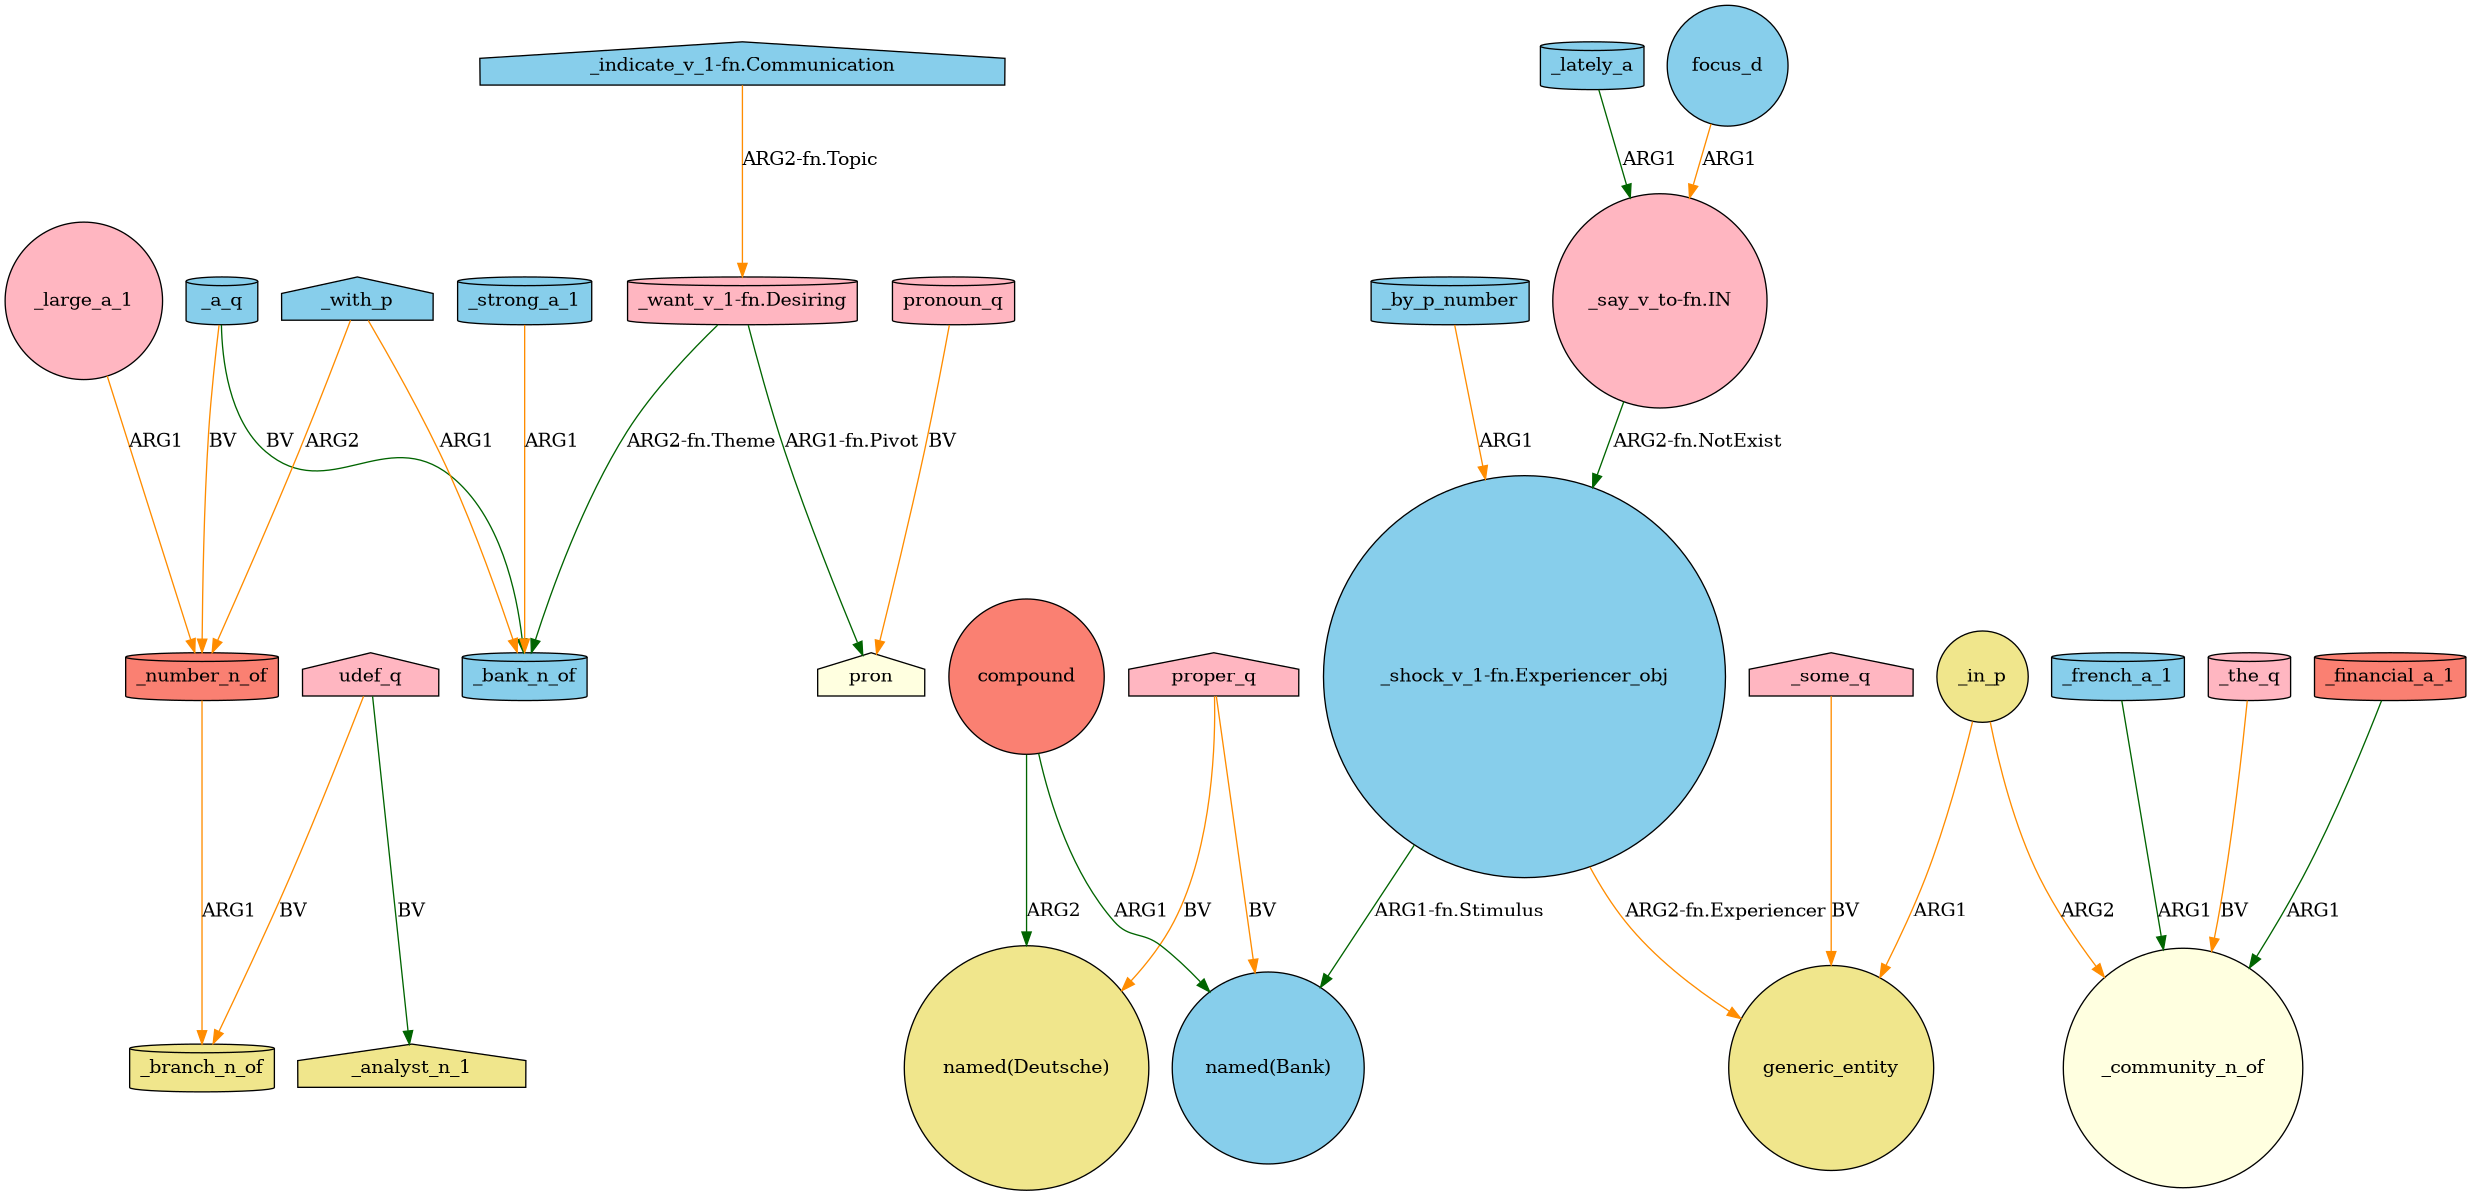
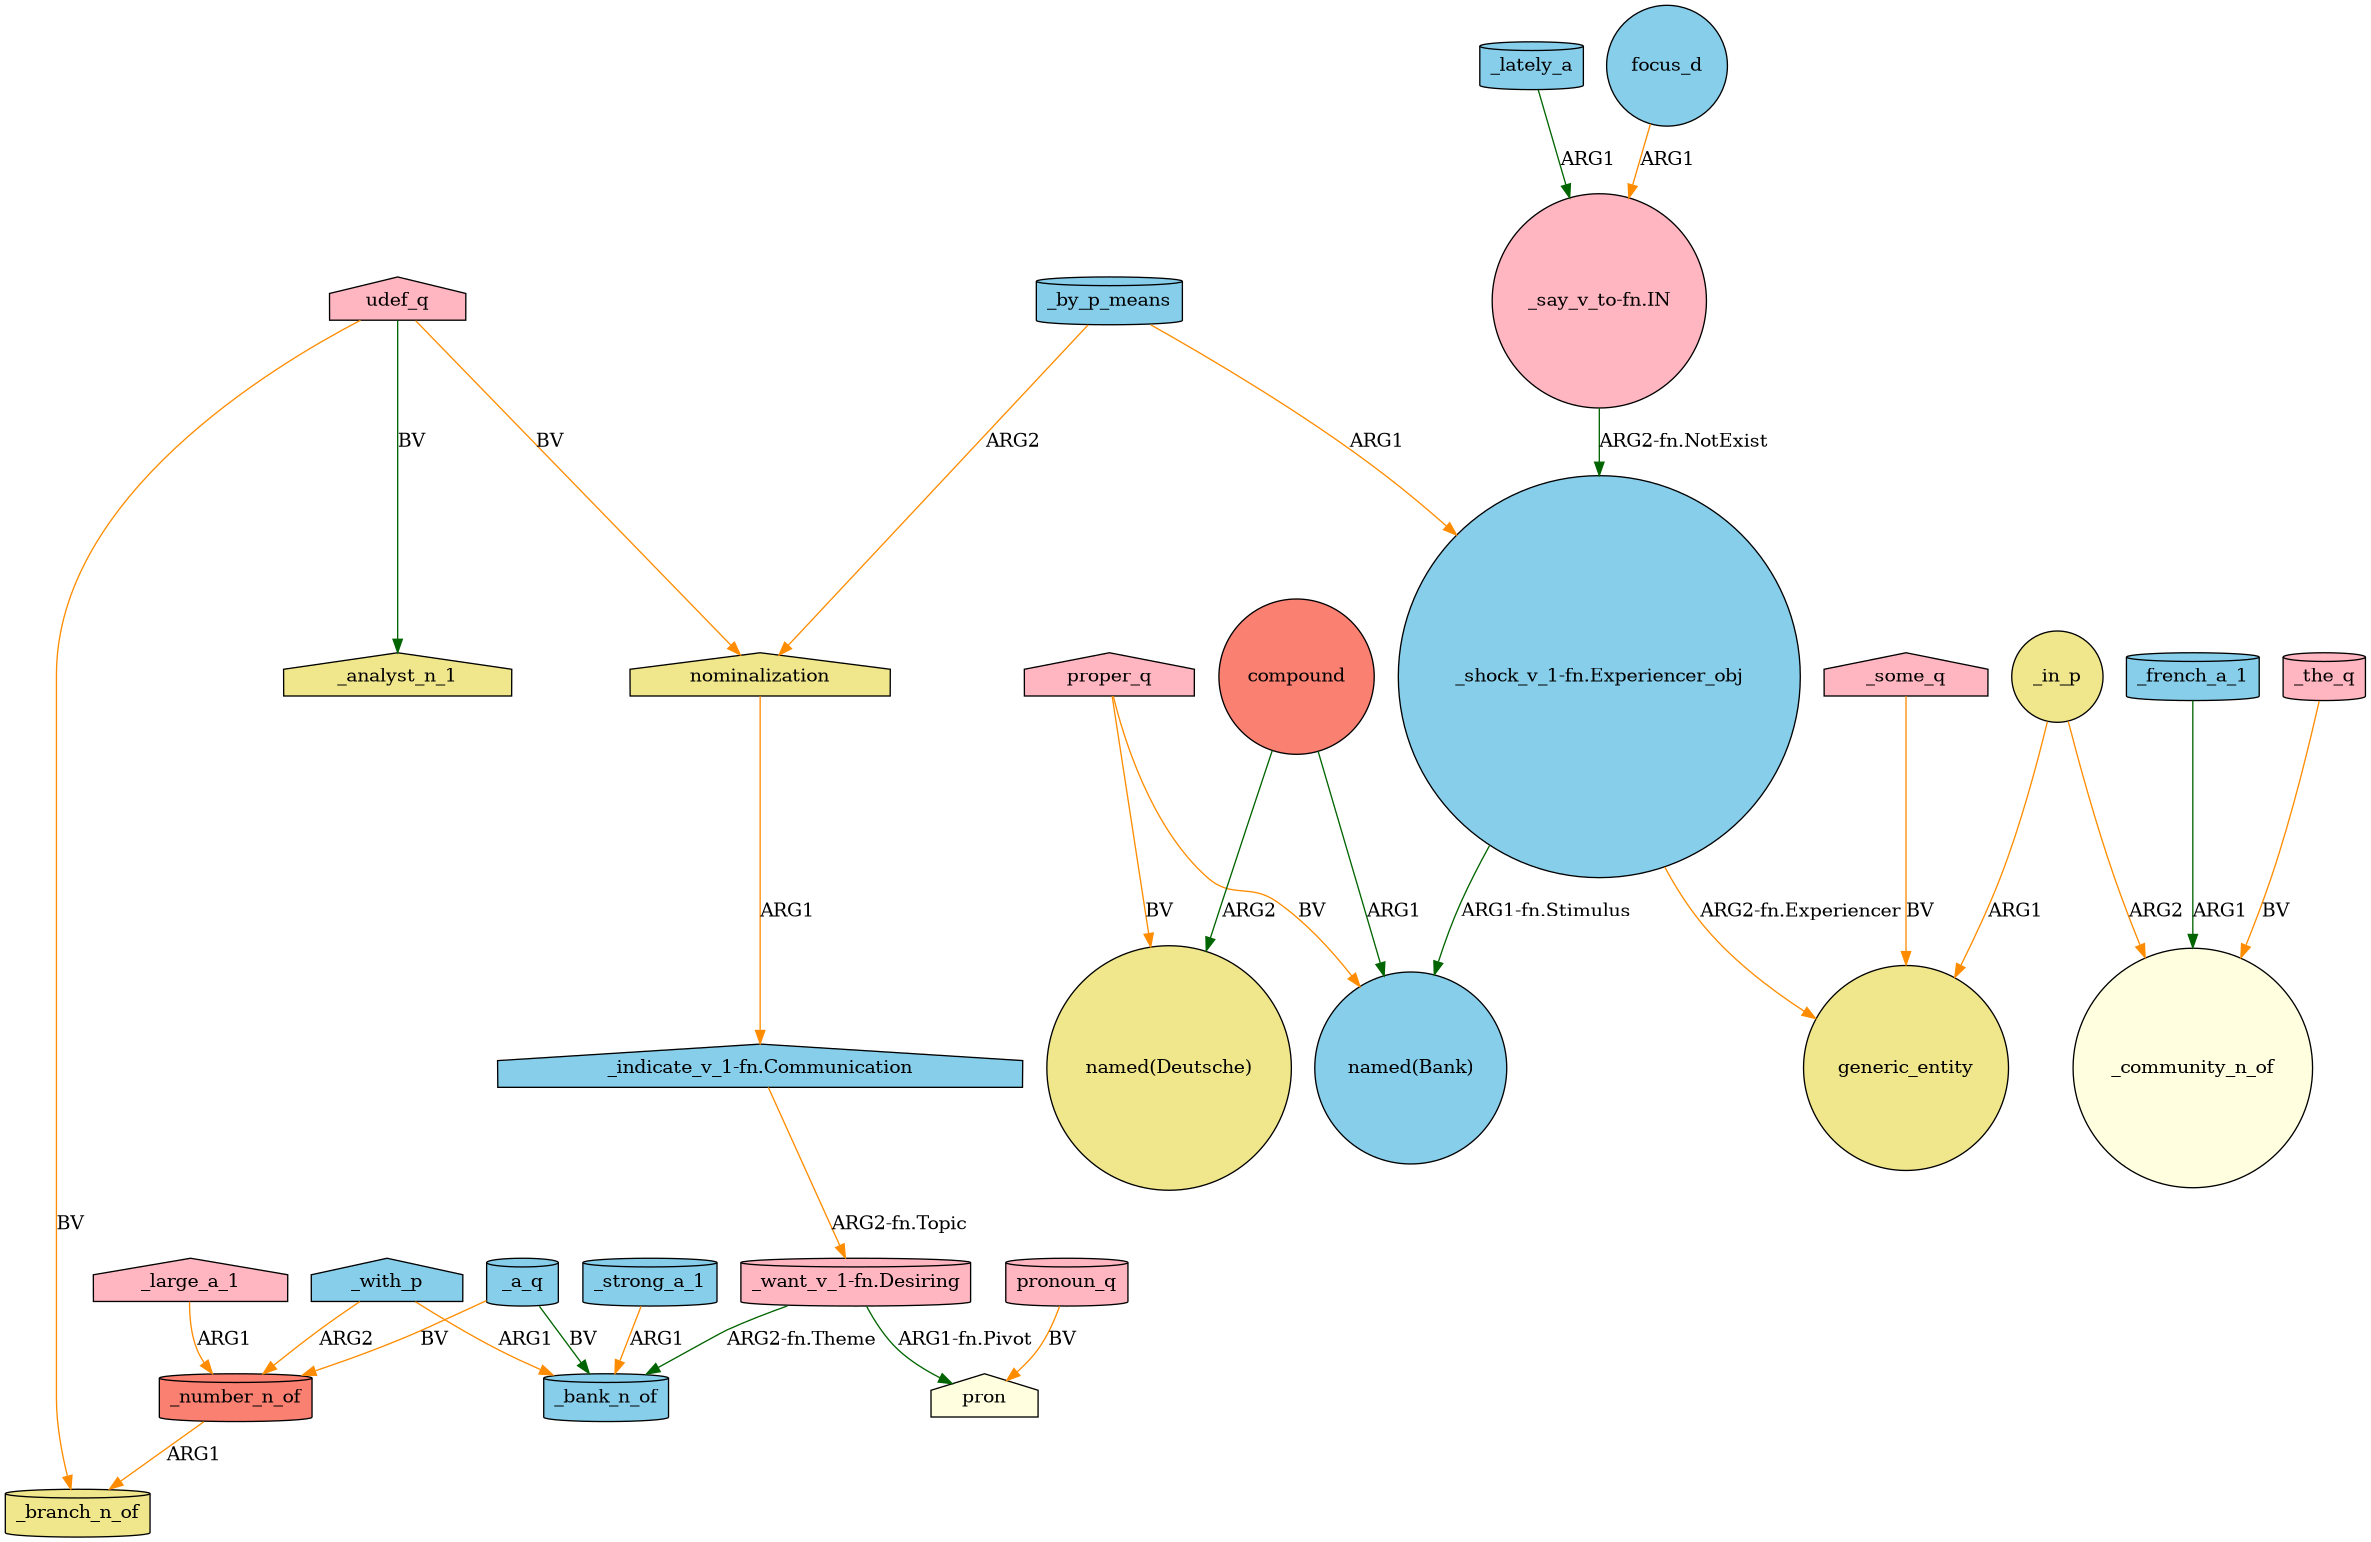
node "_large_a_1": shape circle -> house
node "_by_p_number": label "_by_p_number" -> "_by_p_means"
node "nominalization": added
node "_financial_a_1": removed
